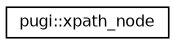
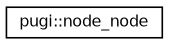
node "pugi::xpath_node": label "pugi::xpath_node" -> "pugi::node_node"
